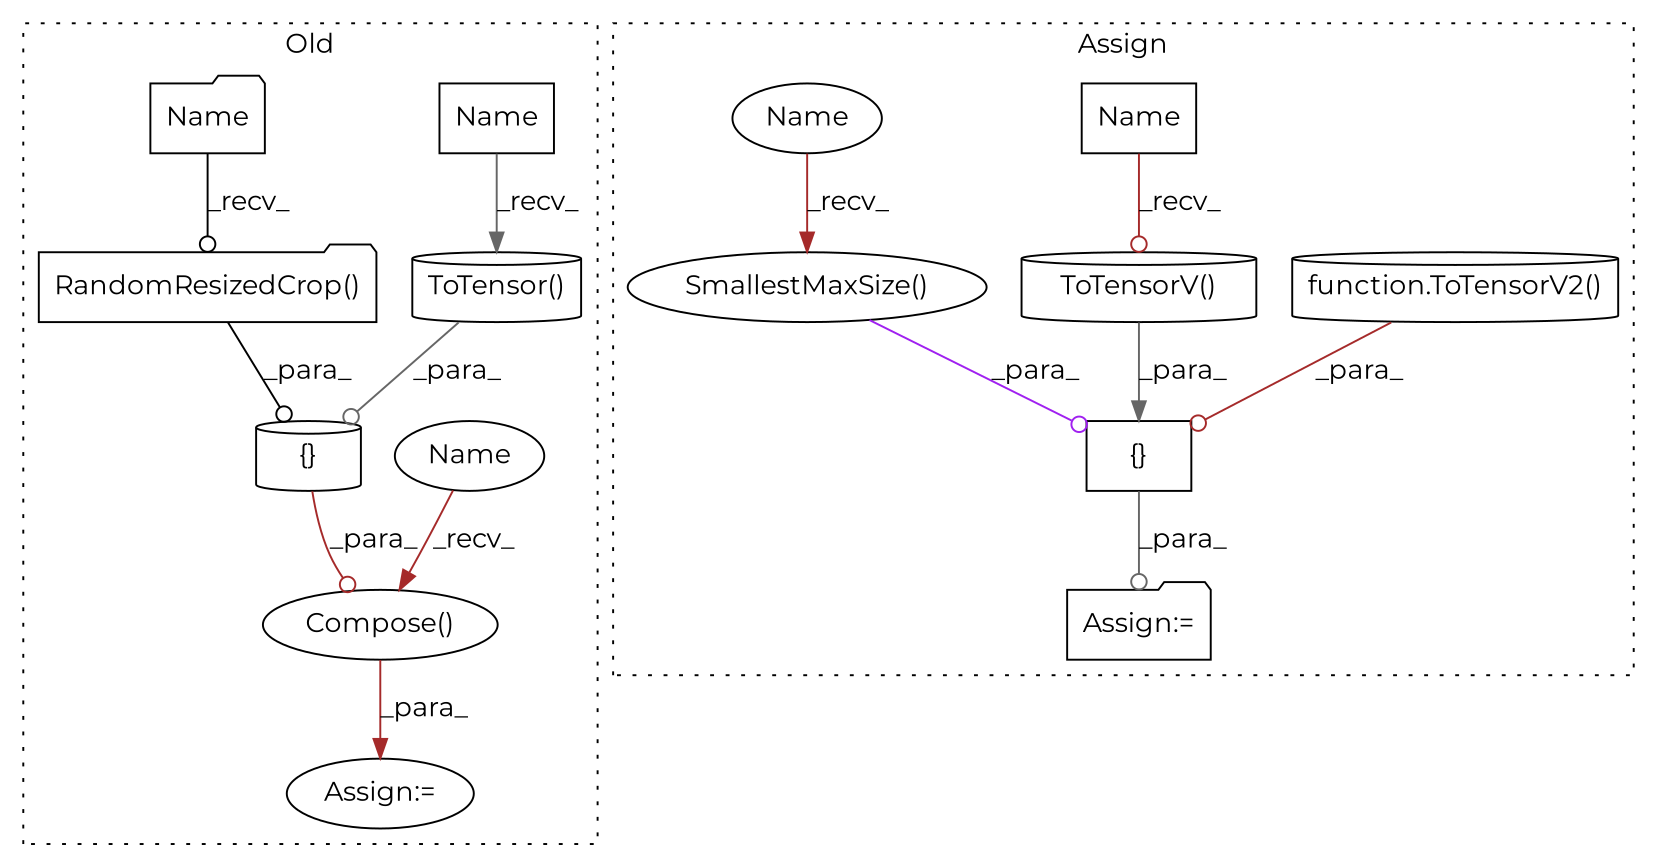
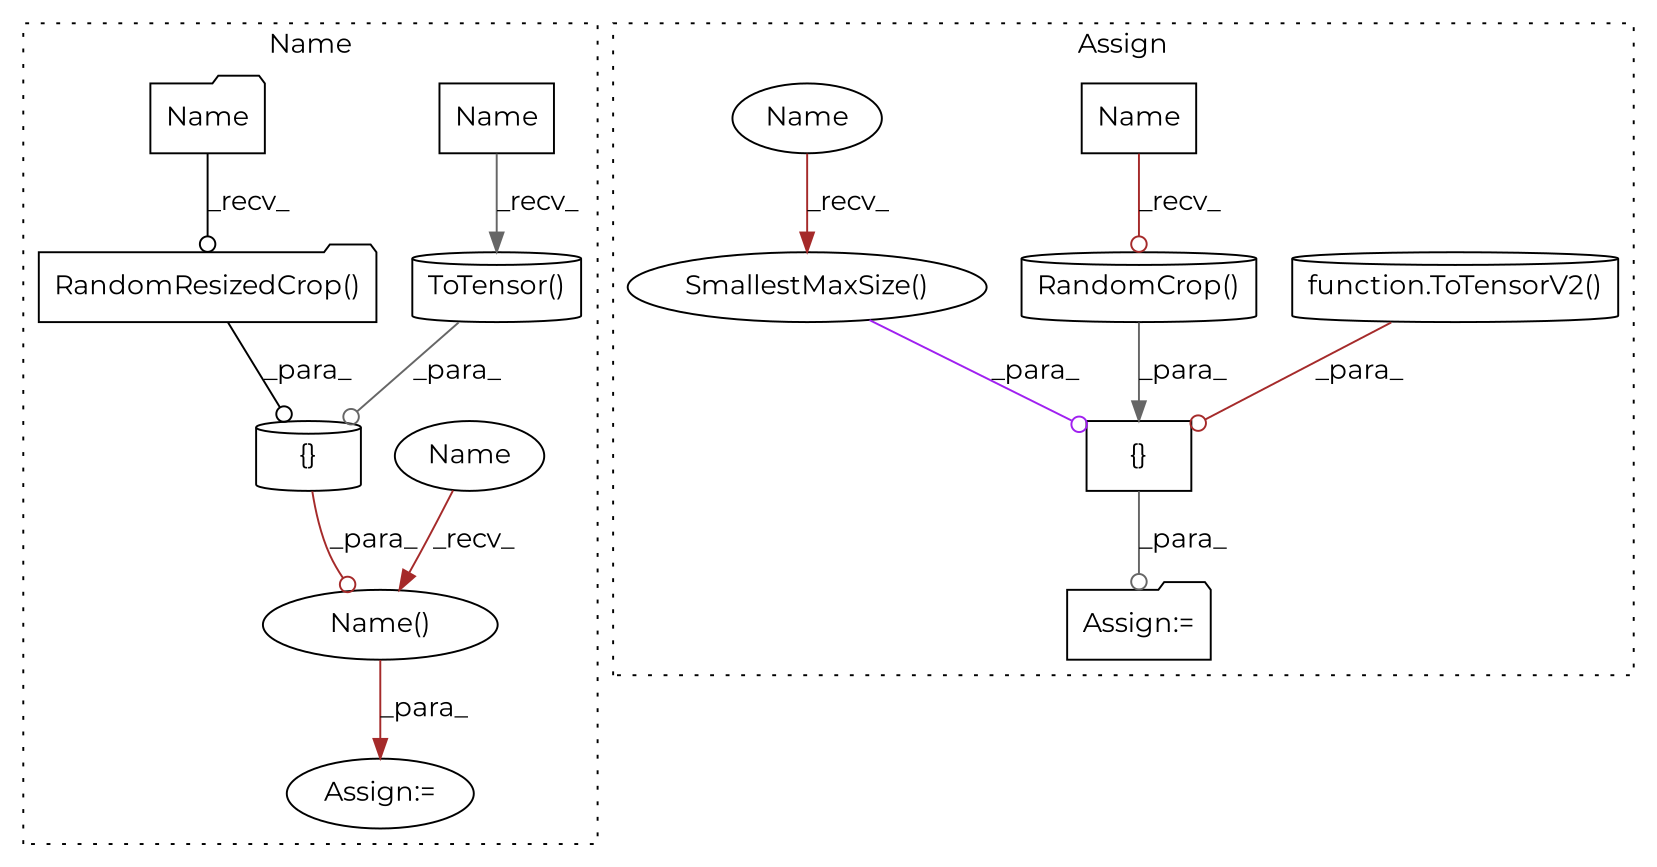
cluster "Old": label "Old" -> "Name"
node "ToTensorV()": label "ToTensorV()" -> "RandomCrop()"
node "Compose()": label "Compose()" -> "Name()"
